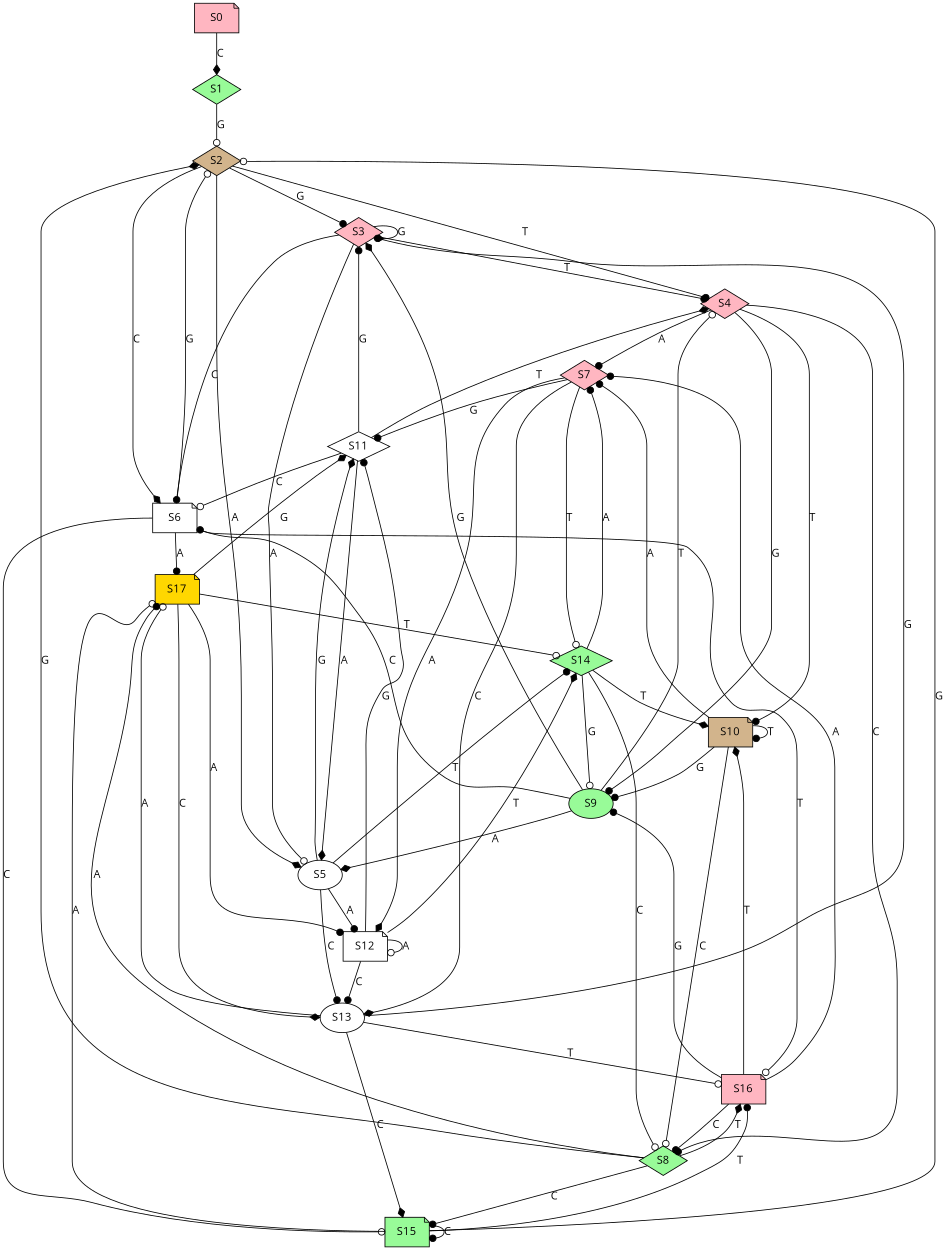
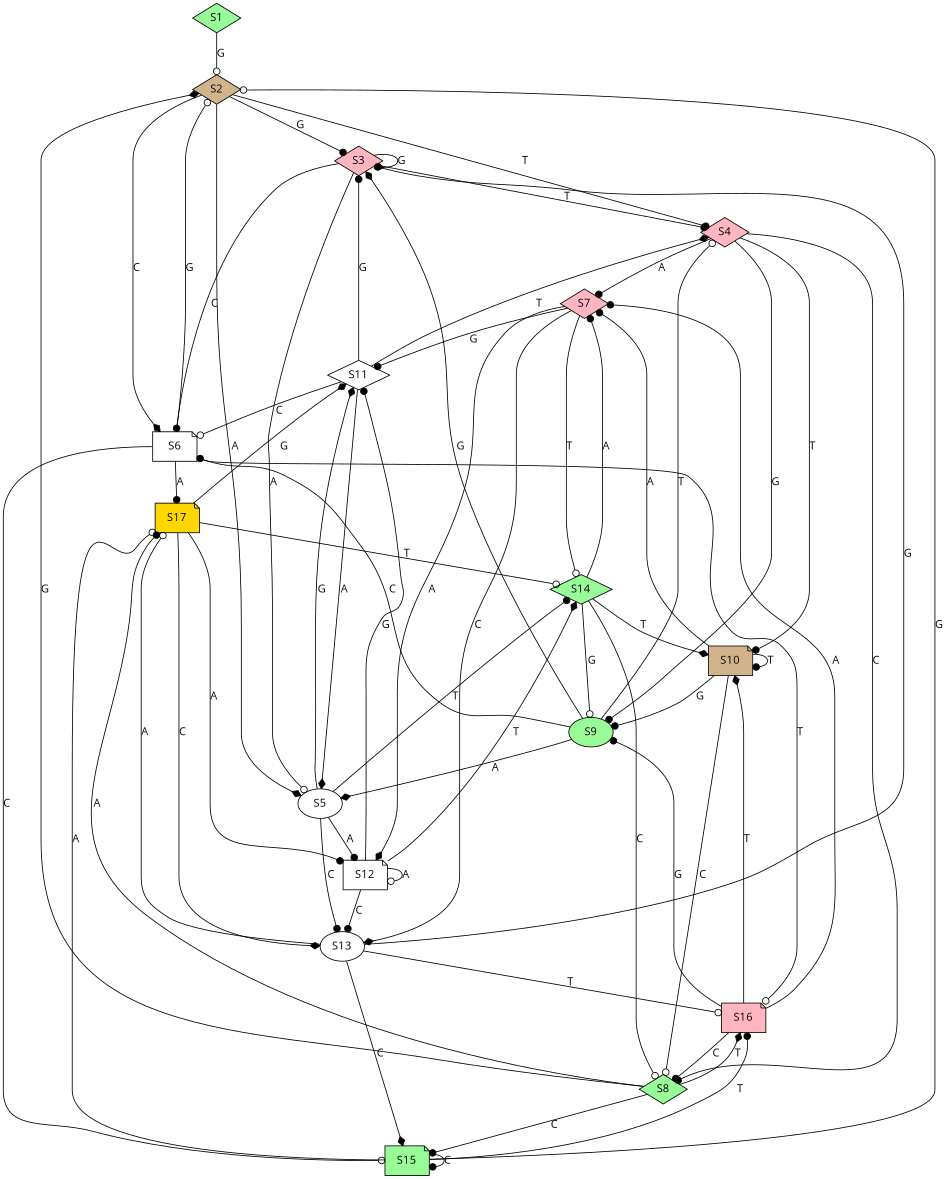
node "S0": removed
